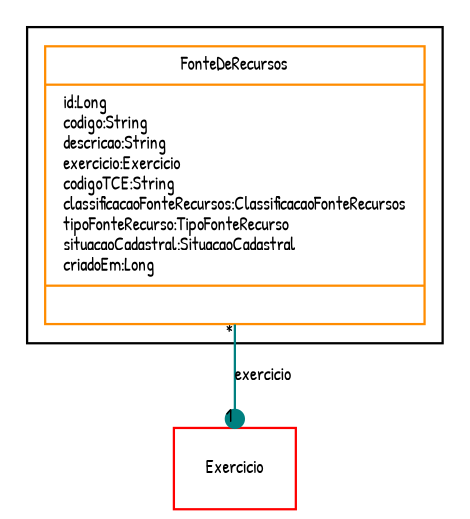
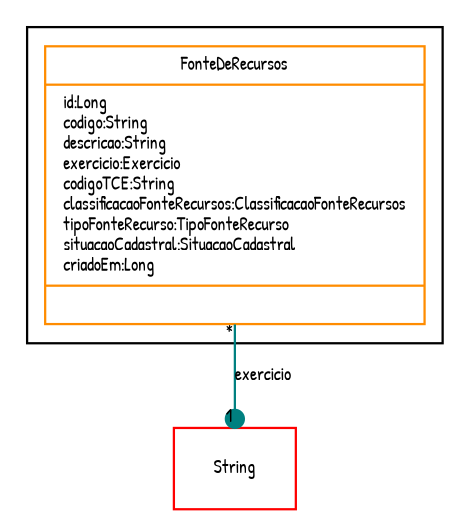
node "Exercicio": label "Exercicio" -> "String"
